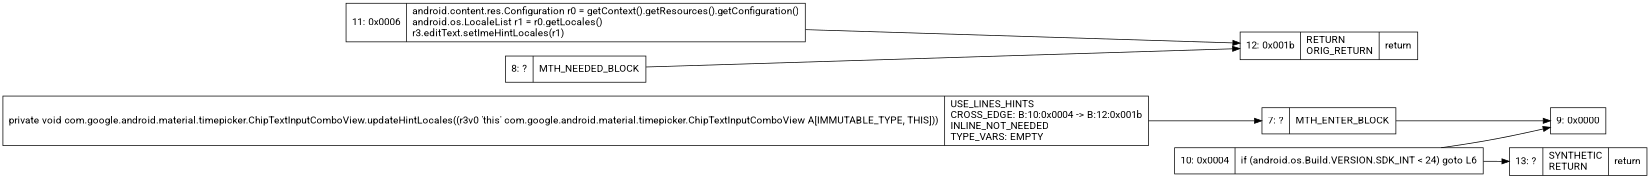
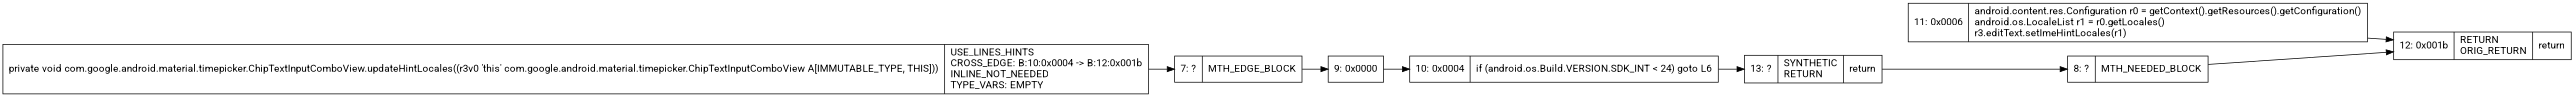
edge "13: ?" -> "8: ?": added
node "7: ?": text "MTH_ENTER_BLOCK" -> "MTH_EDGE_BLOCK"
edge "10: 0x0004" -> "9: 0x0000": reversed
